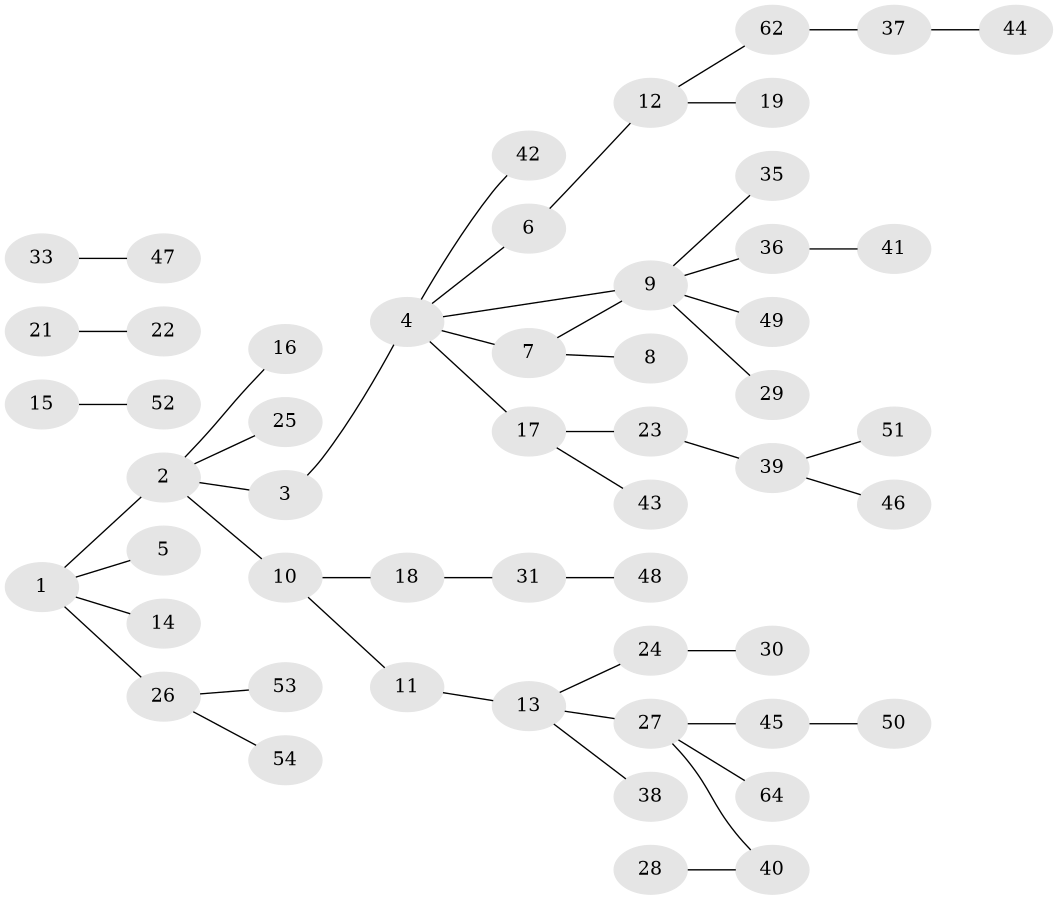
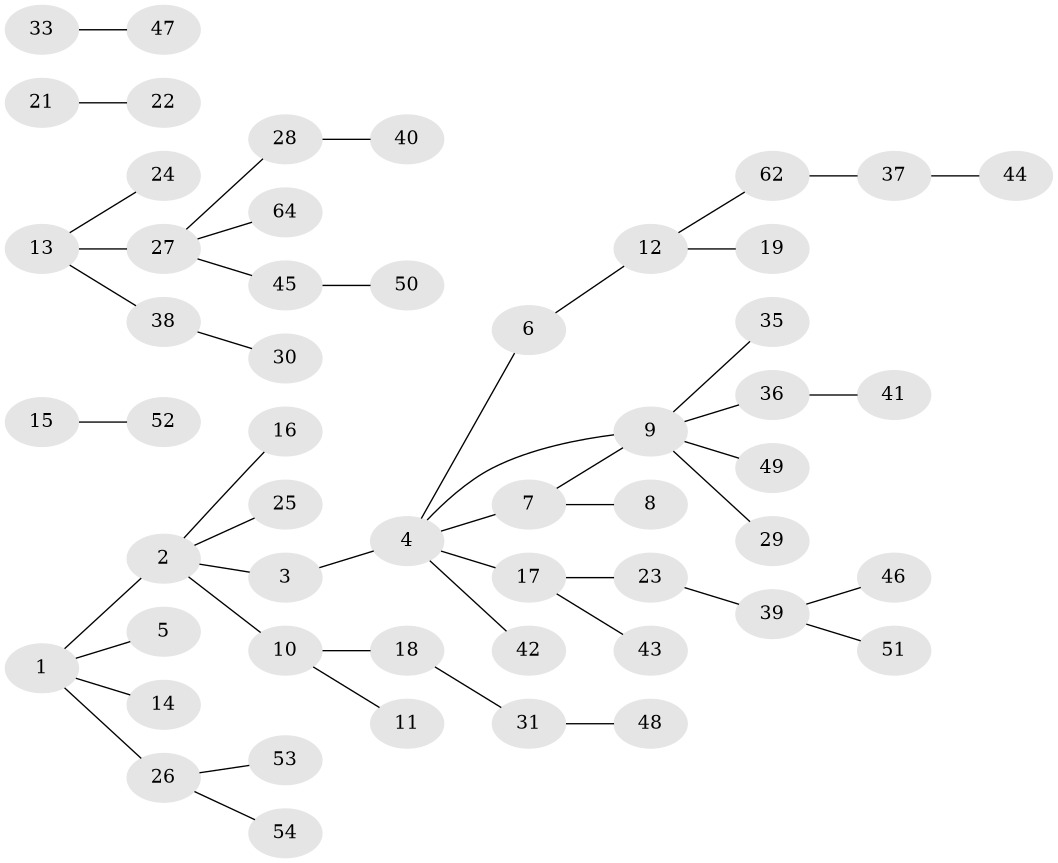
edge "24" -- "30": now "38" -- "30"
edge "11" -- "13": removed
edge "27" -- "40": now "27" -- "28"
